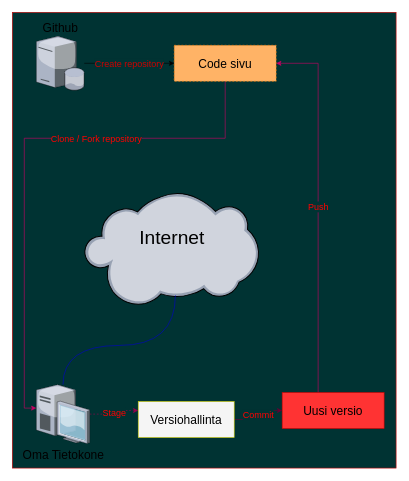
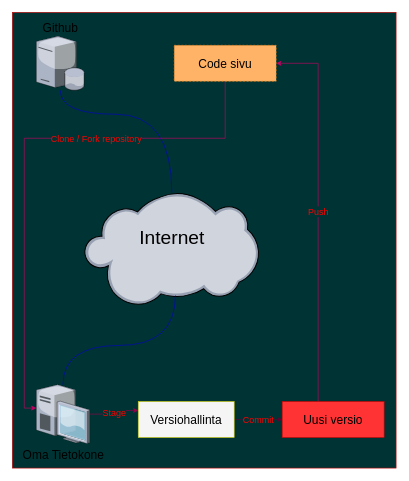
edge "Github" -> "Code sivu": removed, label "Create repository"
edge "Github" -- "Internet": added
node "Uusi versio": moved (333, 411) -> (333, 420)
edge "Oma Tietokone" -> "Versiohallinta": style dashed -> solid
